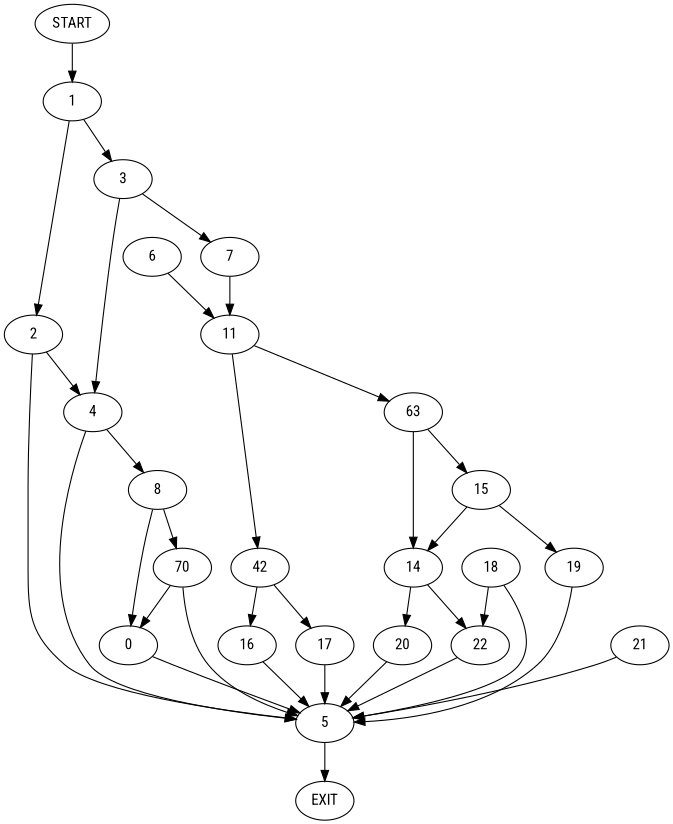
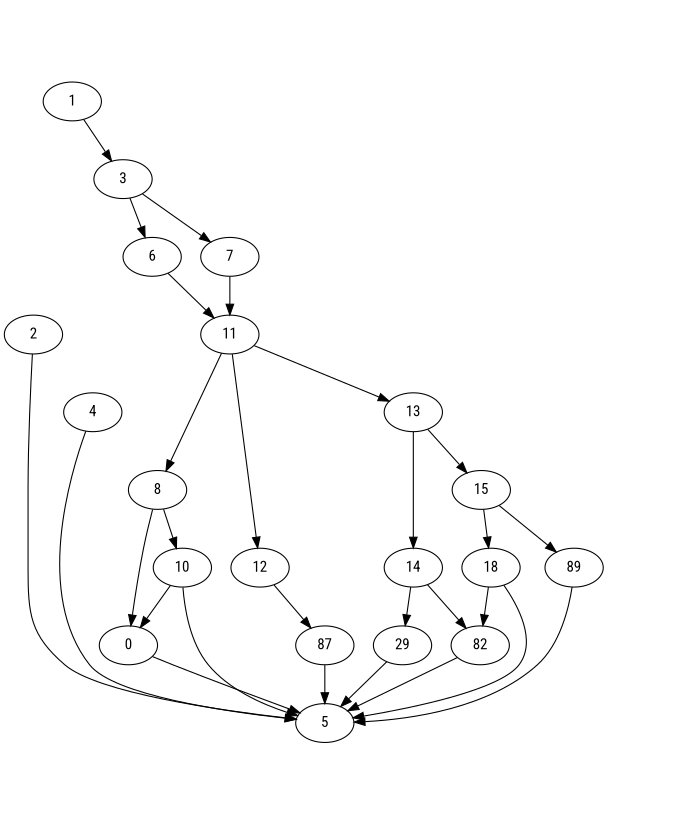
node "START": removed
edge "1" -> "2": removed
edge "3" -> "4": now "3" -> "6"
edge "2" -> "4": removed
node "63": label "63" -> "13"
edge "4" -> "8": now "11" -> "8"
edge "15" -> "14": now "15" -> "18"
node "70": label "70" -> "10"
node "42": label "42" -> "12"
node "19": label "19" -> "89"
node "16": removed
node "17": label "17" -> "87"
node "20": label "20" -> "29"
node "22": label "22" -> "82"
node "21": removed
node "EXIT": removed
